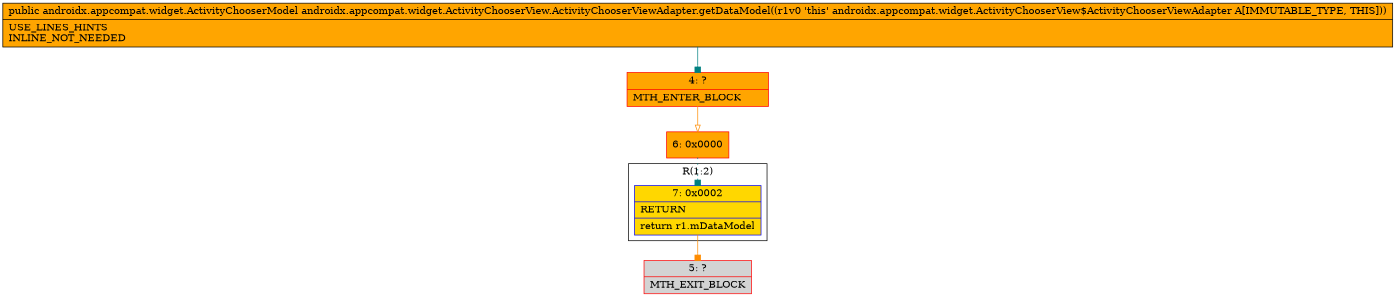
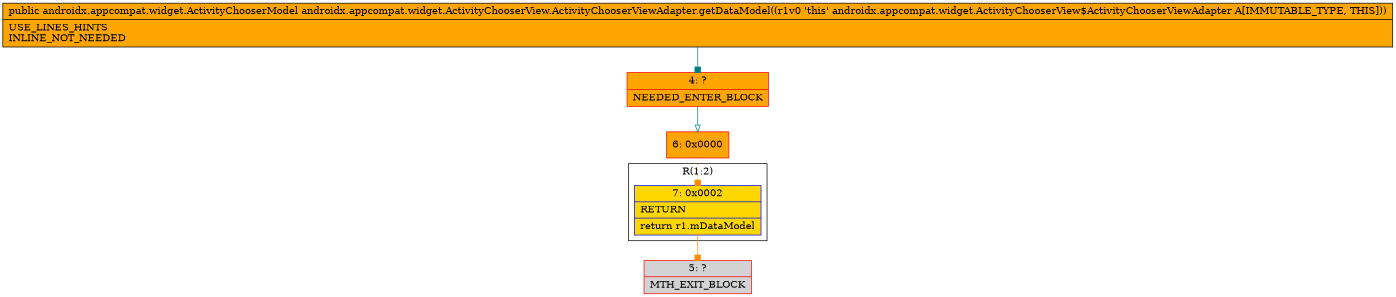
node "4: ?": text "MTH_ENTER_BLOCK" -> "NEEDED_ENTER_BLOCK"
edge "4: ?" -> "6: 0x0000": color darkorange -> teal
edge "6: 0x0000" -> "7: 0x0002": color teal -> darkorange
